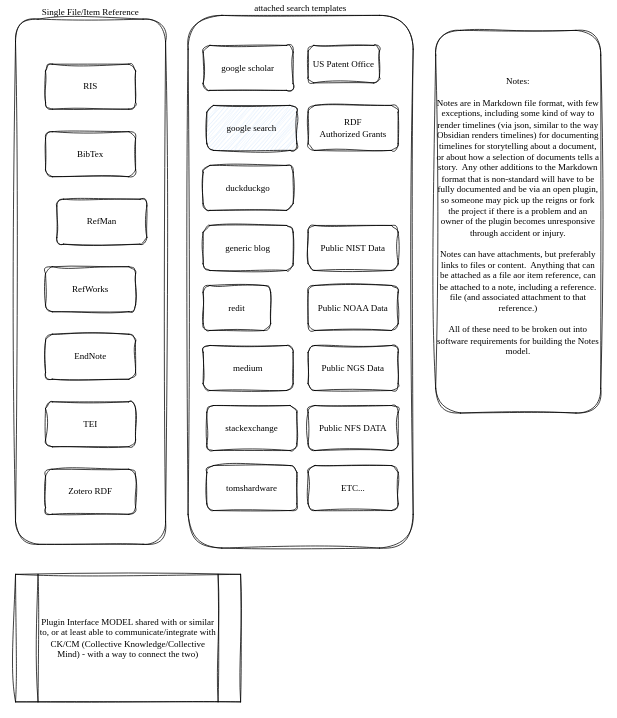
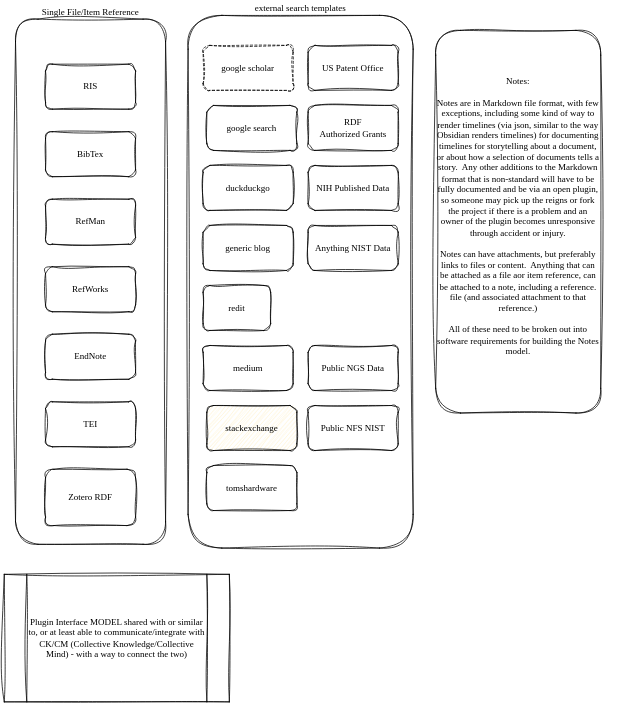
node "attached search templates": label "attached search templates" -> "external search templates"
node "US Patent Office": size 71x38 -> 90x45
node "google scholar": style solid -> dashed
node "google search": fillcolor #dae8fc -> #ffffff
node "NIH Published Data": added
node "RefMan": moved (102, 222) -> (90, 222)
node "Public NIST Data": label "Public NIST Data" -> "Anything NIST Data"
node "Public NOAA Data": removed
node "stackexchange": fillcolor #ffffff -> #fff2cc
node "Public NFS DATA": label "Public NFS DATA" -> "Public NFS NIST"
node "ETC...": removed
node "Zotero RDF": size 90x45 -> 90x56
node "Plugin Interface MODEL shared with or similar to, or at least able to communicate/integrate with CK/CM (Collective Knowledge/Collective Mind) - with a way to connect the two)": moved (128, 638) -> (117, 638)
